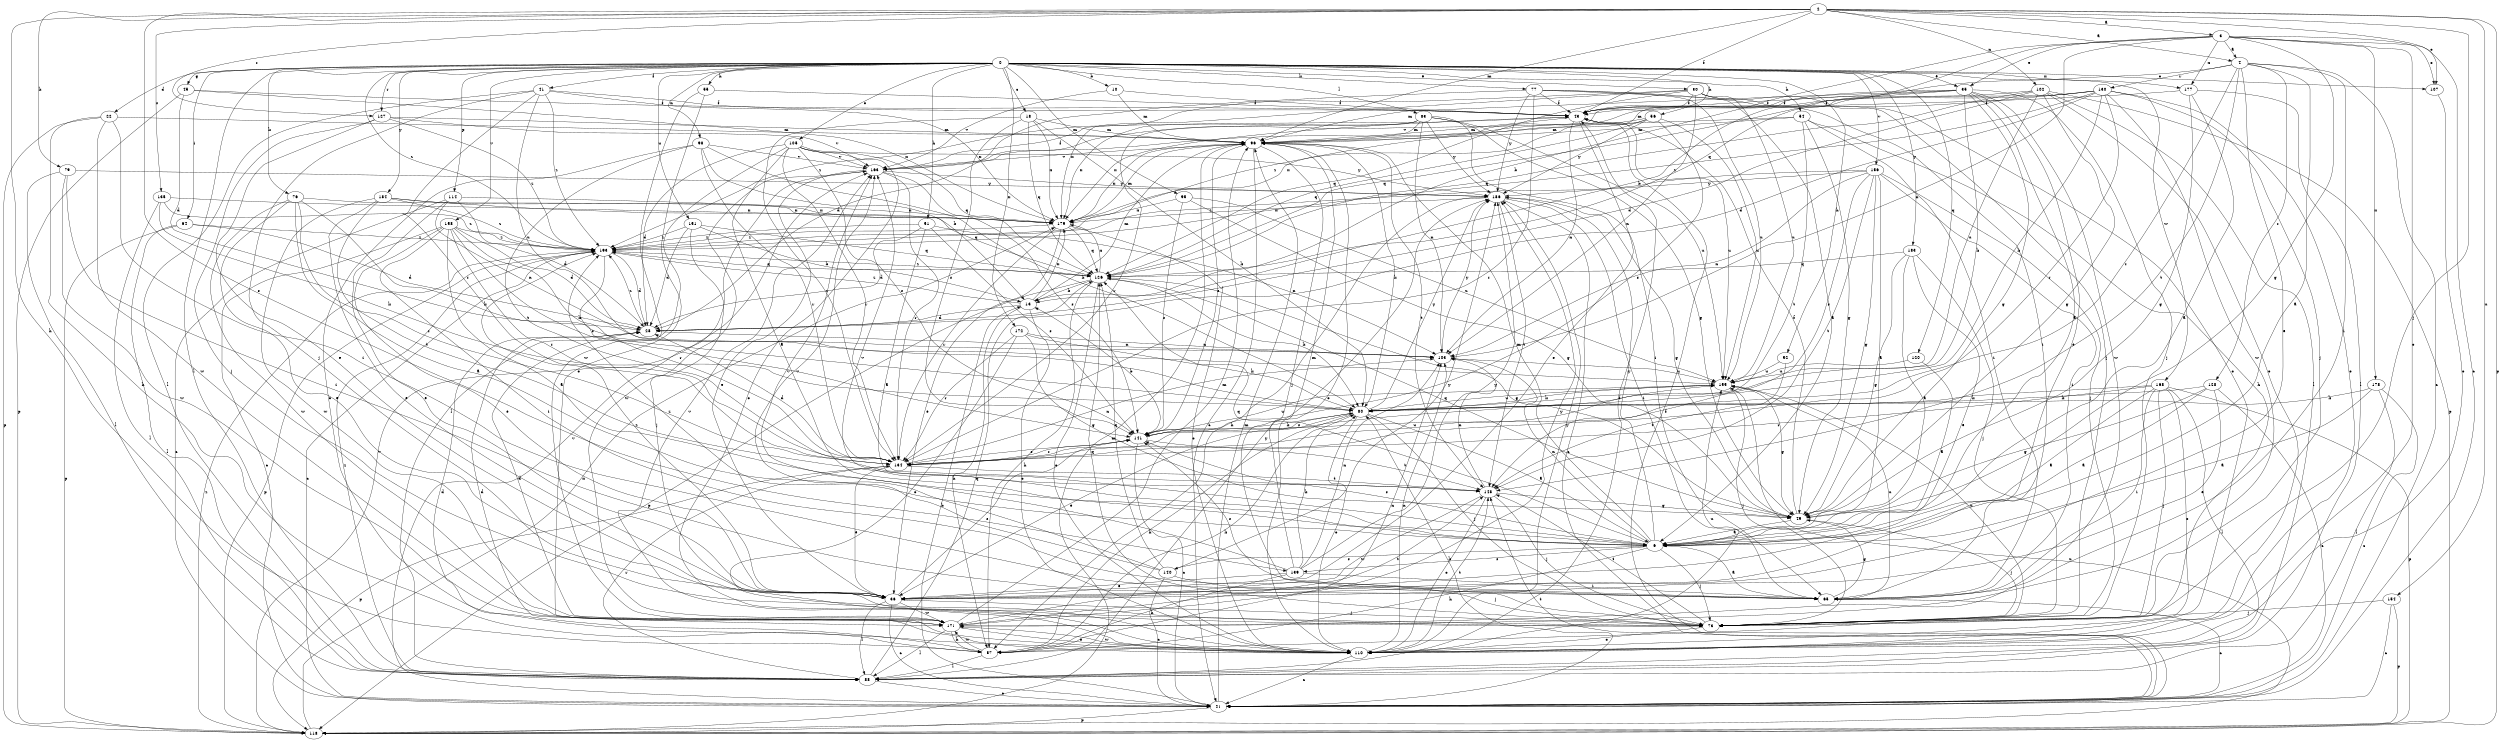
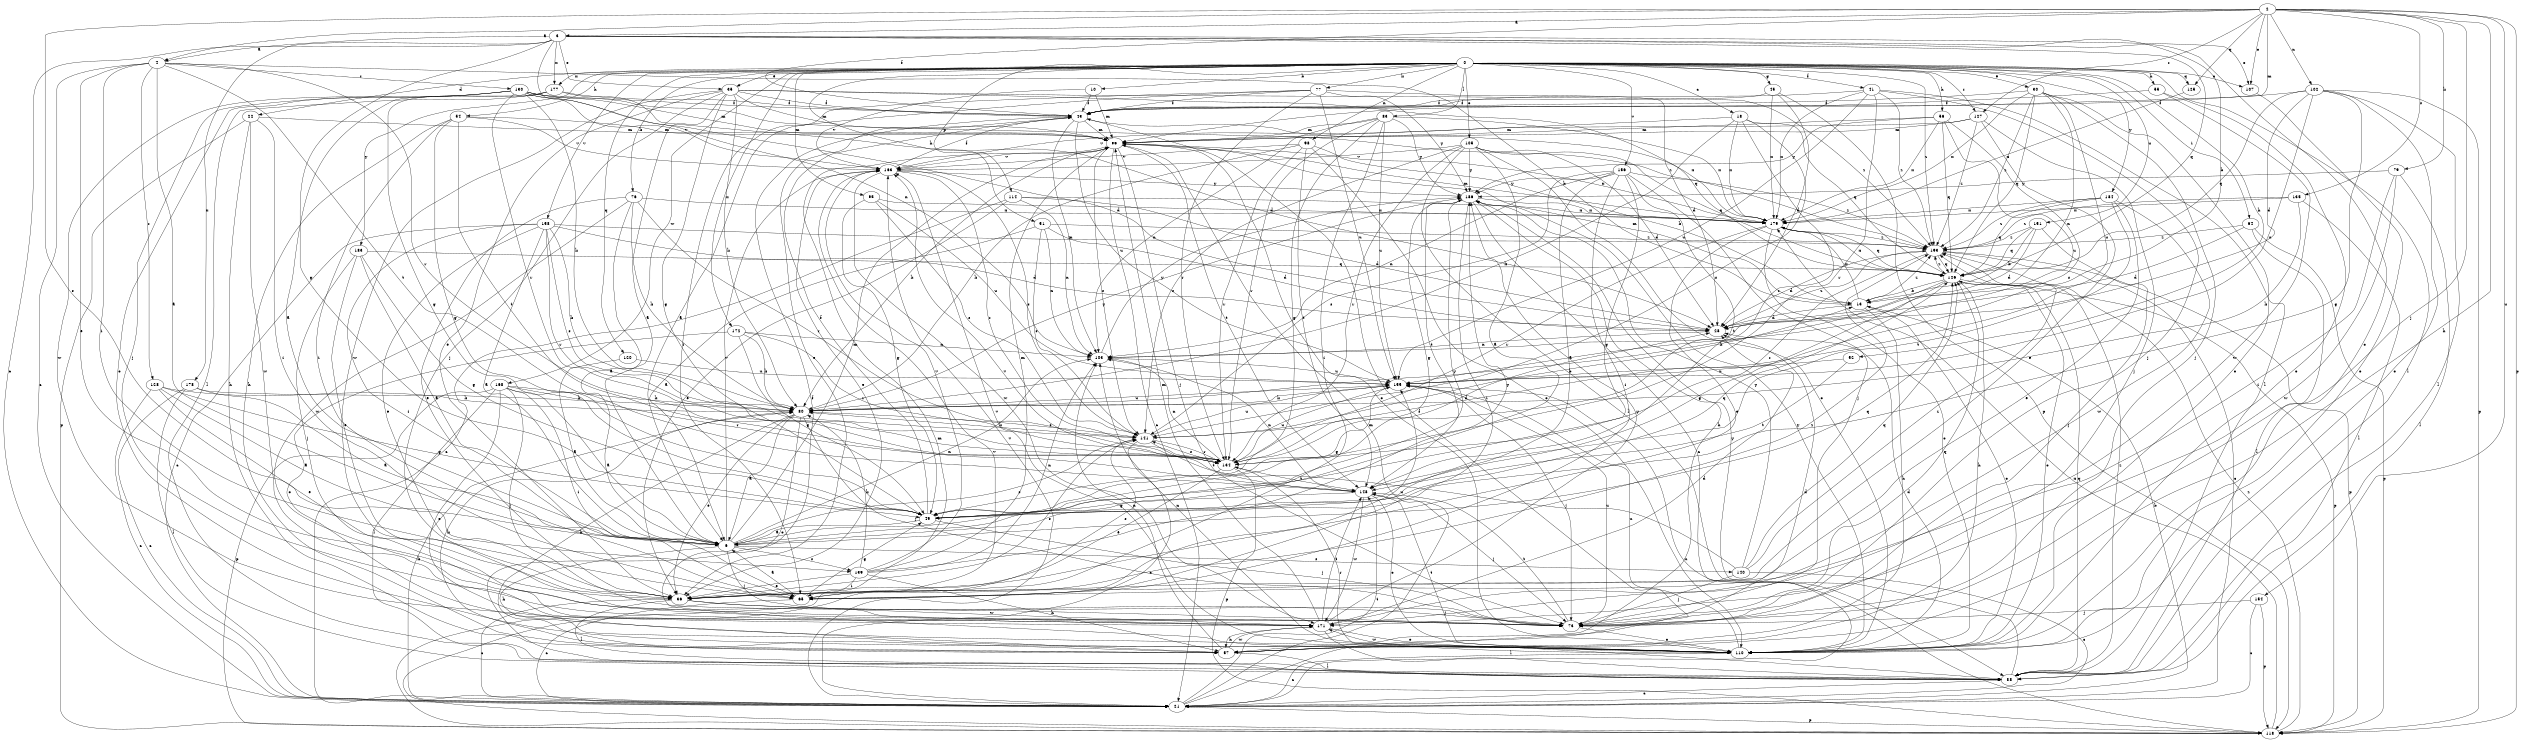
node "125": added
edge "177" -> "28": added, label "d"
